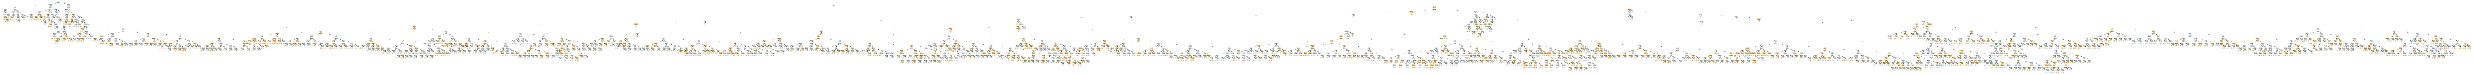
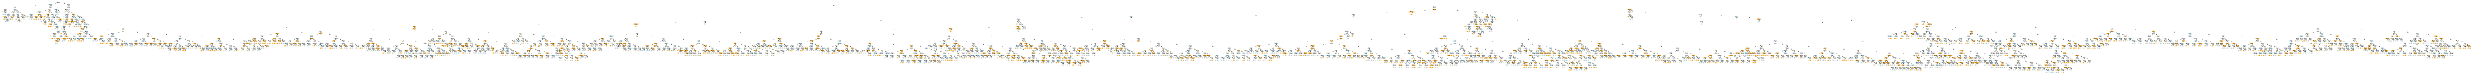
node "start' <= 0.5": fillcolor orange -> lightblue
